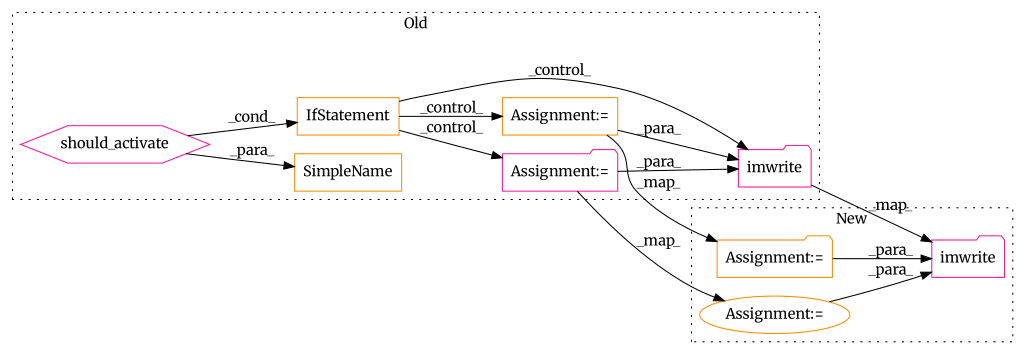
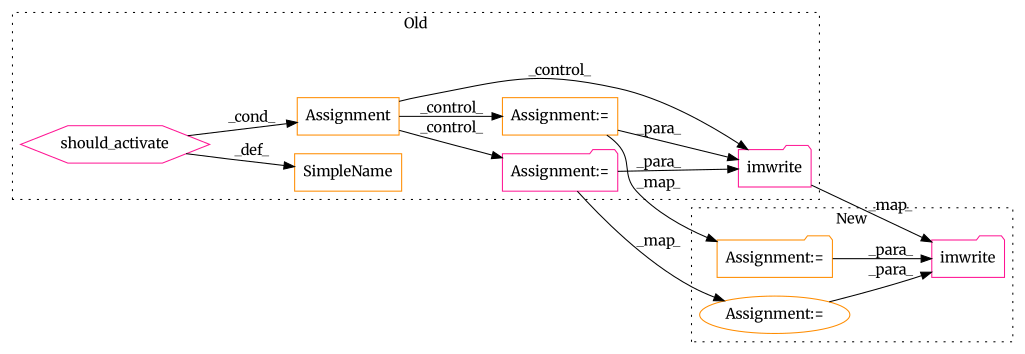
node "IfStatement": label "IfStatement" -> "Assignment"
edge "should_activate" -> "SimpleName": label "_para_" -> "_def_"
